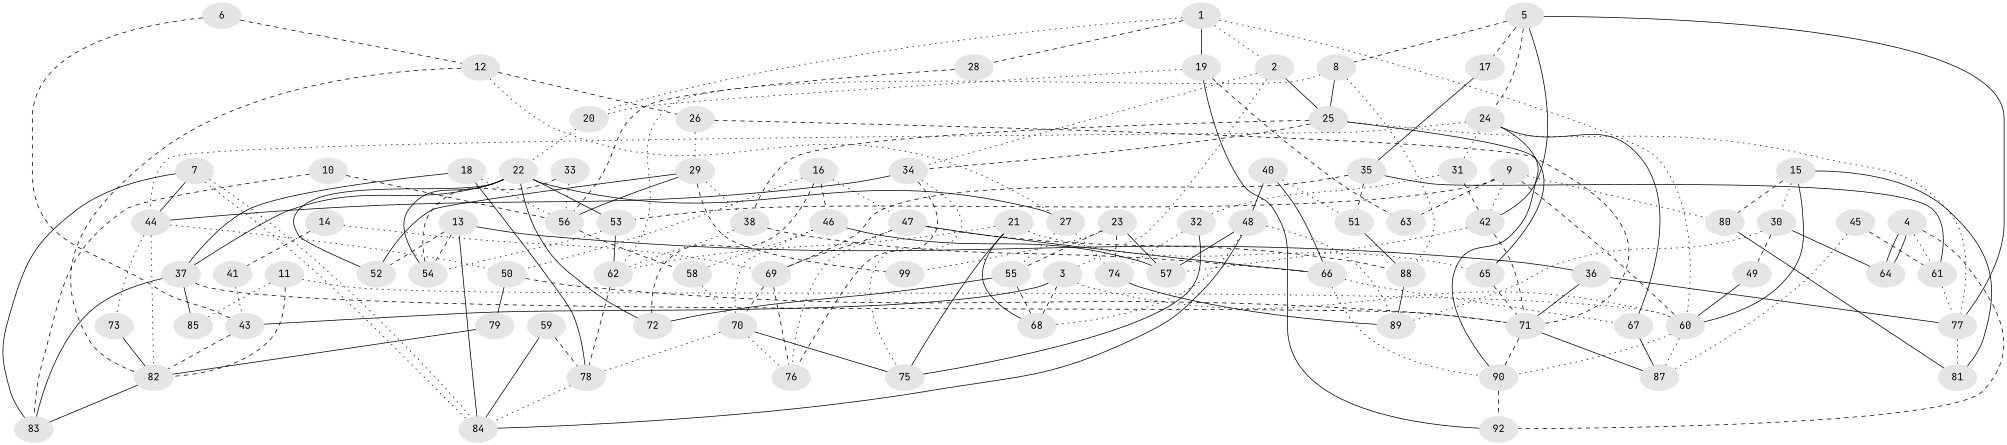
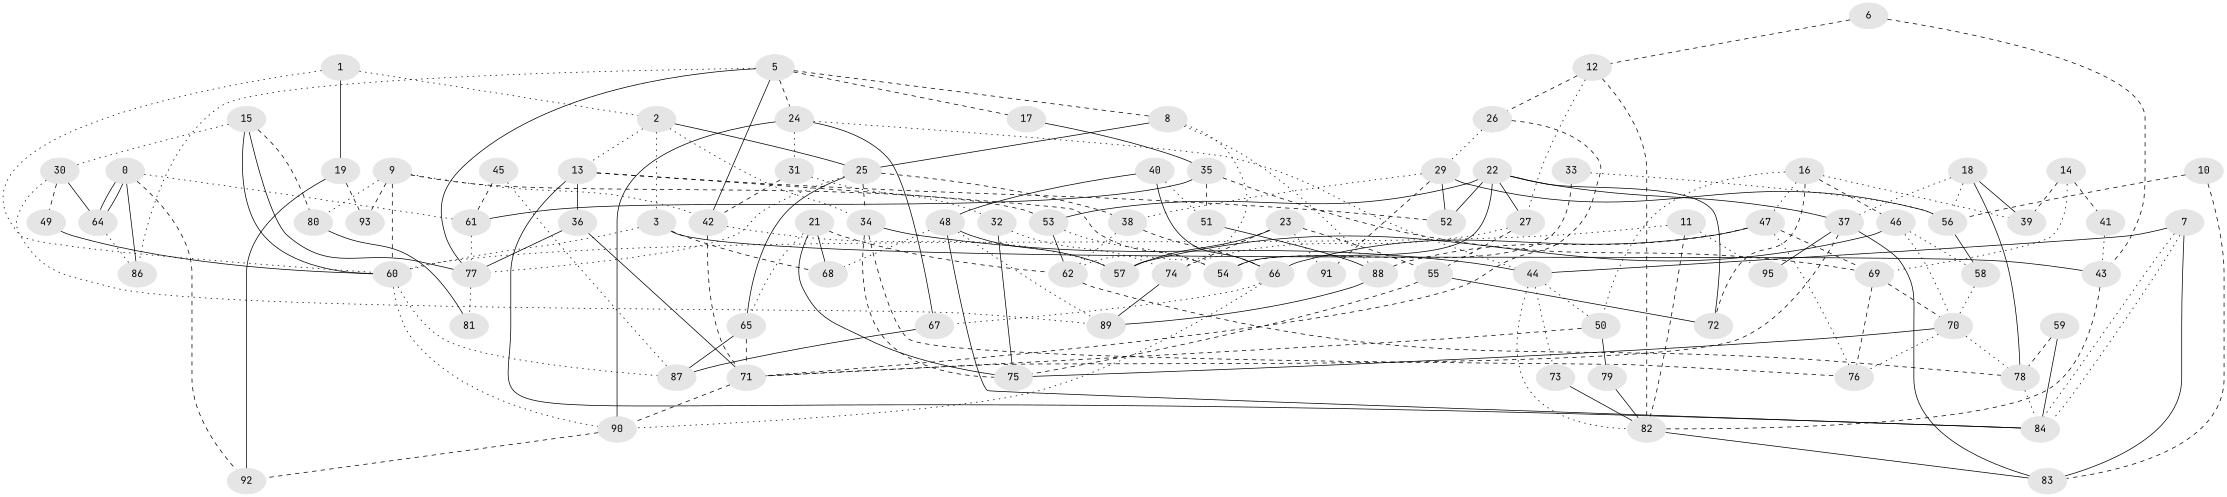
node "28": removed
node "20": removed
edge "2" -- "13": added
edge "18" -- "37": style solid -> dotted
node "63": label "63" -> "93"
node "4": label "4" -> "0"
node "39": added
edge "15" -- "81": now "15" -- "77"
edge "21" -- "62": style dotted -> dashed
edge "27" -- "55": style dotted -> dashed
edge "56" -- "58": style dashed -> solid
edge "34" -- "75": style dotted -> dashed
node "86": added
node "99": label "99" -> "91"
edge "55" -- "68": now "55" -- "75"
node "85": label "85" -> "95"
edge "71" -- "87": now "65" -- "87"
